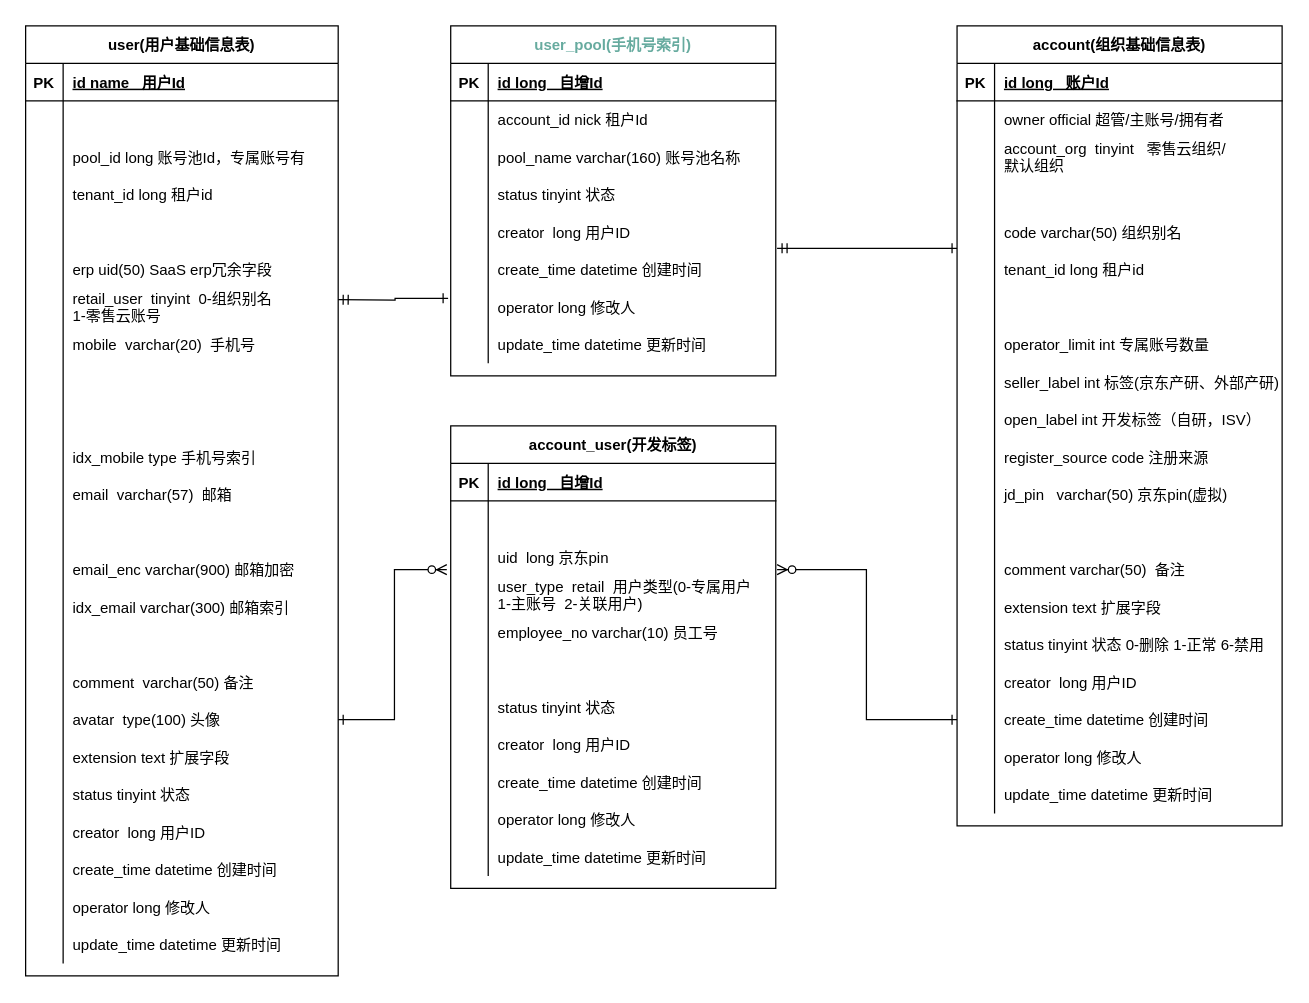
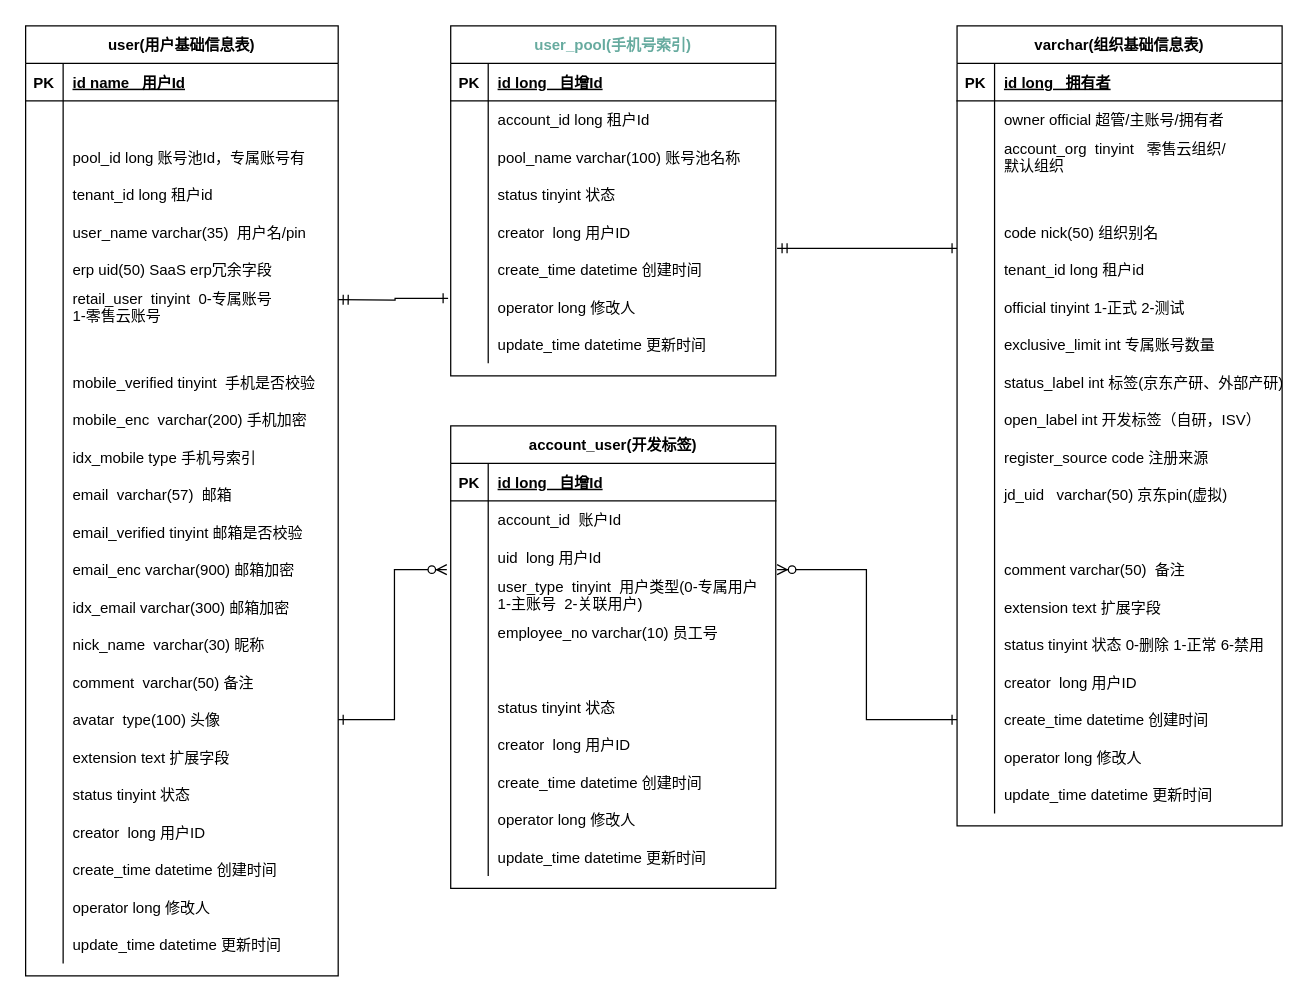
node "account(组织基础信息表)": label "account(组织基础信息表)" -> "varchar(组织基础信息表)"
node "id long 账户Id": label "id long 账户Id" -> "id long 拥有者"
node "account_id nick 租户Id": label "account_id nick 租户Id" -> "account_id long 租户Id"
node "pool_name varchar(160) 账号池名称": label "pool_name varchar(160) 账号池名称" -> "pool_name varchar(100) 账号池名称"
node "user_name varchar(35) 用户名/pin": added
node "code varchar(50) 组织别名": label "code varchar(50) 组织别名" -> "code nick(50) 组织别名"
node "retail_user tinyint 0-组织别名 1-零售云账号": label "retail_user tinyint 0-组织别名 1-零售云账号" -> "retail_user tinyint 0-专属账号 1-零售云账号"
node "official tinyint 1-正式 2-测试": added
node "mobile varchar(20) 手机号": removed
node "operator_limit int 专属账号数量": label "operator_limit int 专属账号数量" -> "exclusive_limit int 专属账号数量"
node "mobile_verified tinyint 手机是否校验": added
node "seller_label int 标签(京东产研、外部产研)": label "seller_label int 标签(京东产研、外部产研)" -> "status_label int 标签(京东产研、外部产研)"
node "mobile_enc varchar(200) 手机加密": added
node "jd_pin varchar(50) 京东pin(虚拟)": label "jd_pin varchar(50) 京东pin(虚拟)" -> "jd_uid varchar(50) 京东pin(虚拟)"
node "account_id 账户Id": added
node "email_verified tinyint 邮箱是否校验": added
node "uid long 京东pin": label "uid long 京东pin" -> "uid long 用户Id"
node "user_type retail 用户类型(0-专属用户 1-主账号 2-关联用户)": label "user_type retail 用户类型(0-专属用户 1-主账号 2-关联用户)" -> "user_type tinyint 用户类型(0-专属用户 1-主账号 2-关联用户)"
node "idx_email varchar(300) 邮箱索引": label "idx_email varchar(300) 邮箱索引" -> "idx_email varchar(300) 邮箱加密"
node "nick_name varchar(30) 昵称": added
